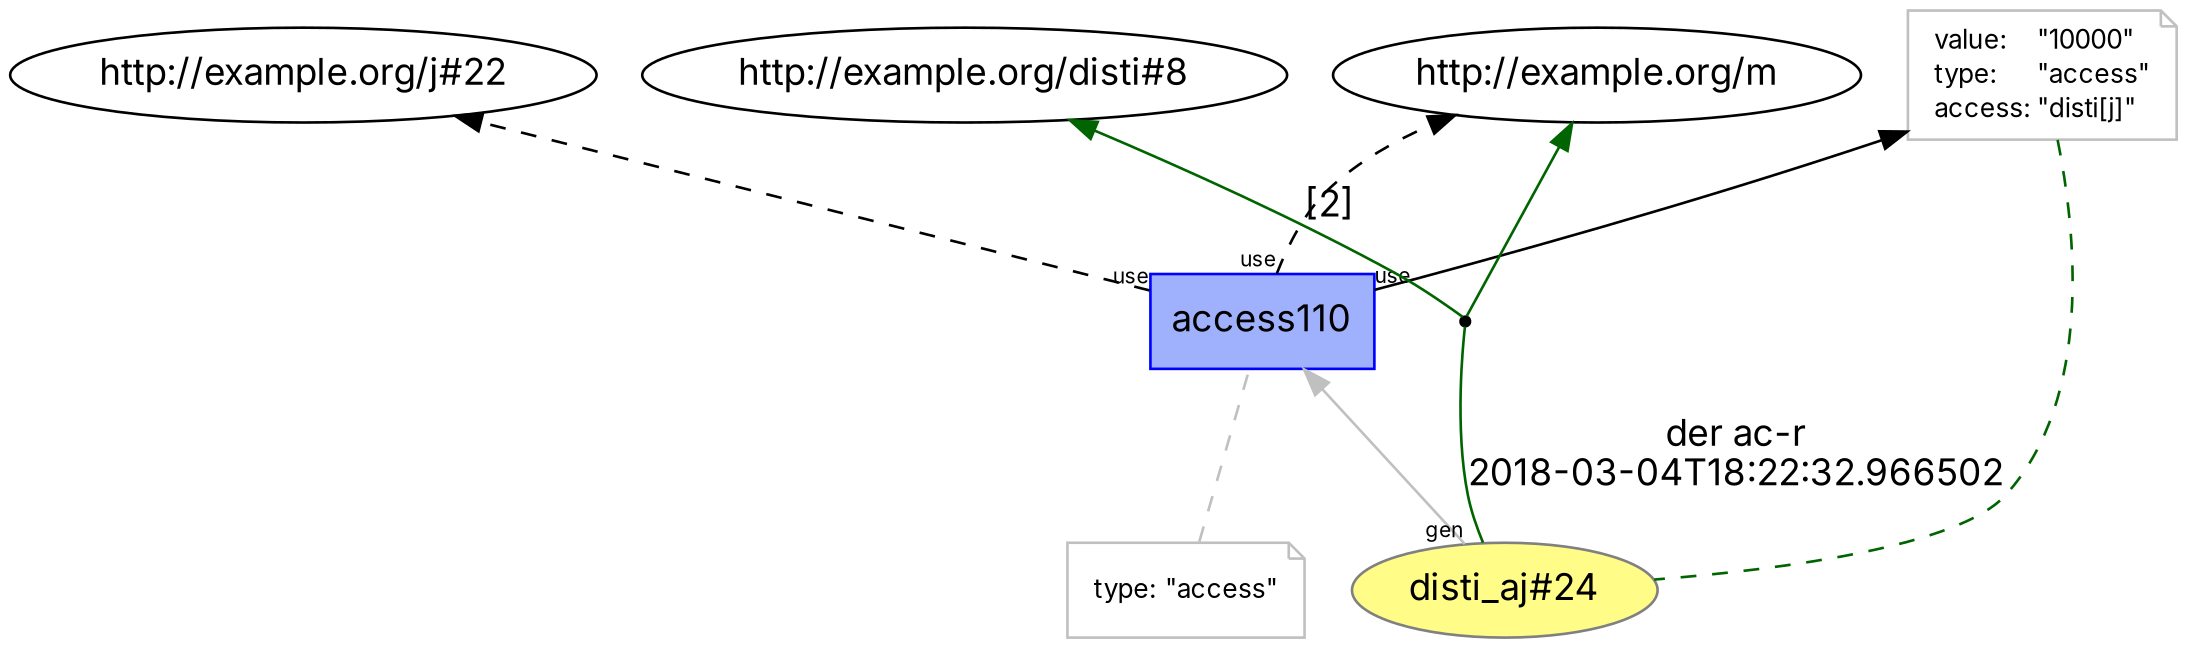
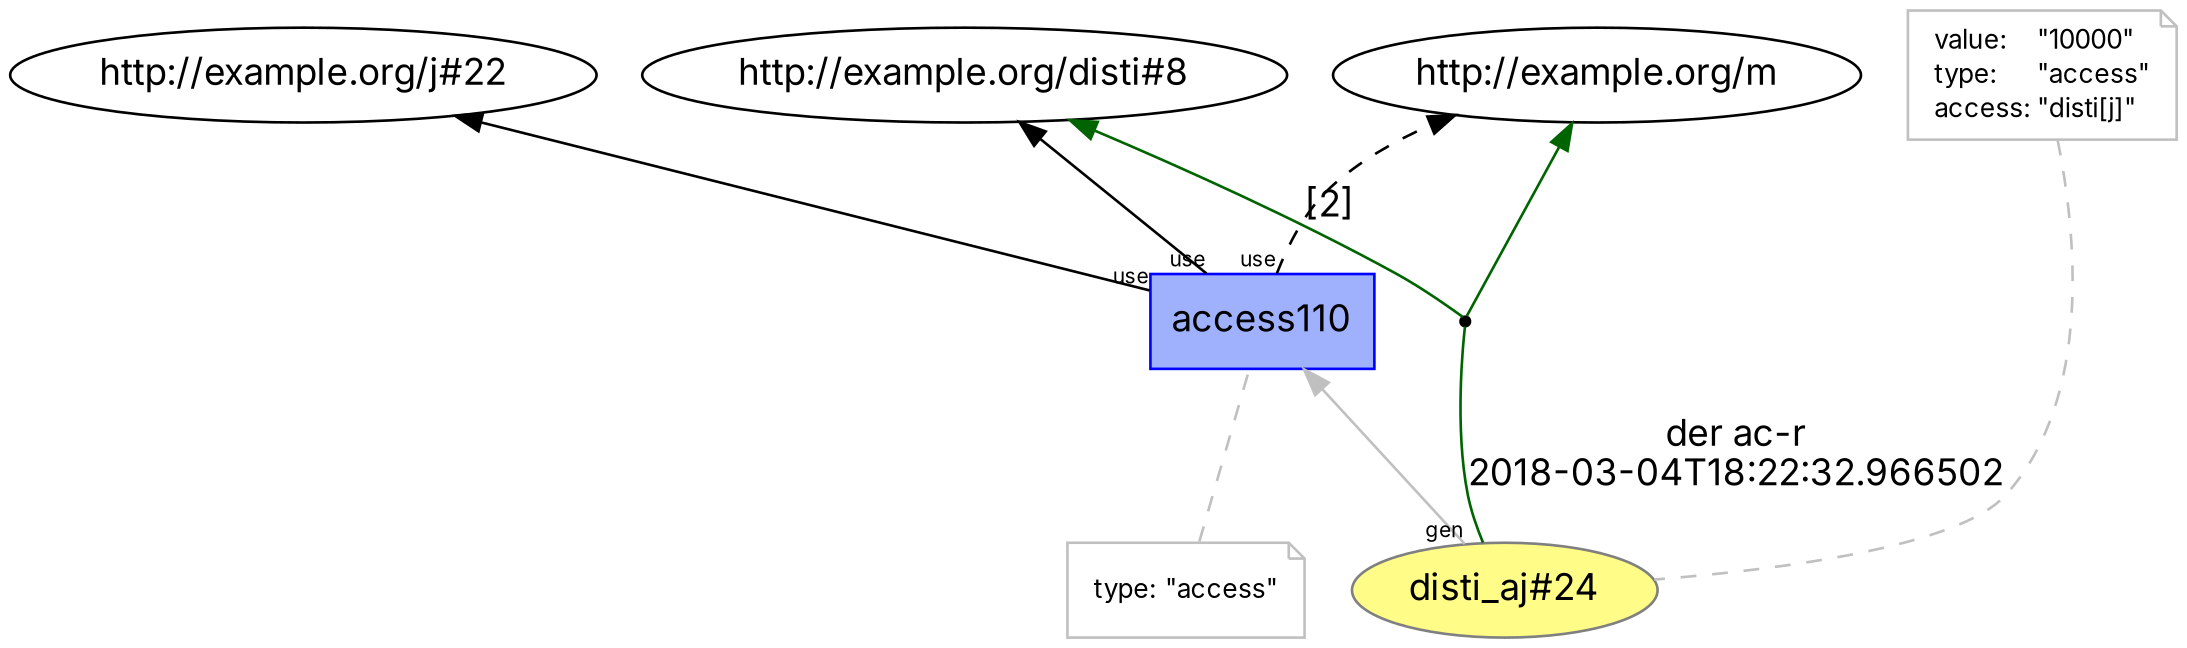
edge "access110" -> "http://example.org/j#22": style dashed -> solid
edge "access110" -> "value:": now "access110" -> "http://example.org/disti#8"
edge "value:" -- "disti_aj#24": color darkgreen -> gray
